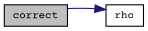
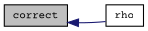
edge "correct" -> "rho": reversed
